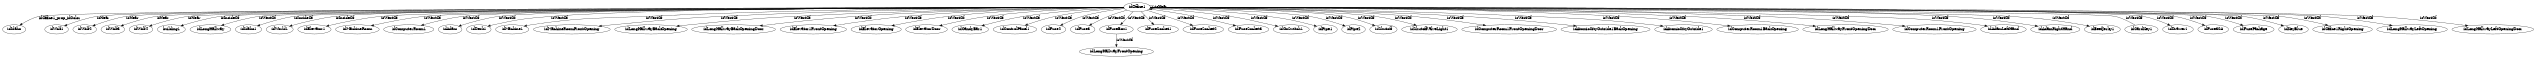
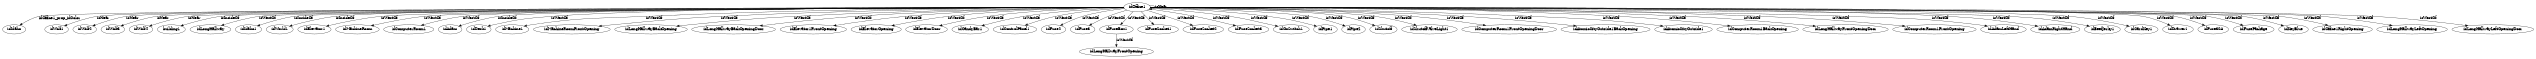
edge "idCardKey1" -> "idOffice1": reversed
edge "idOffice1" -> "idAdam": label "isWestOf" -> "isInsideOf"
